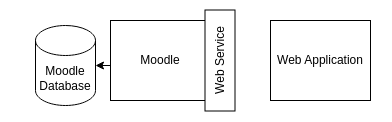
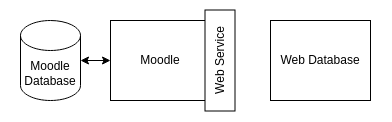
node "Web Application": label "Web Application" -> "Web Database"
node "Moodle Database": moved (66, 66) -> (51, 61)
